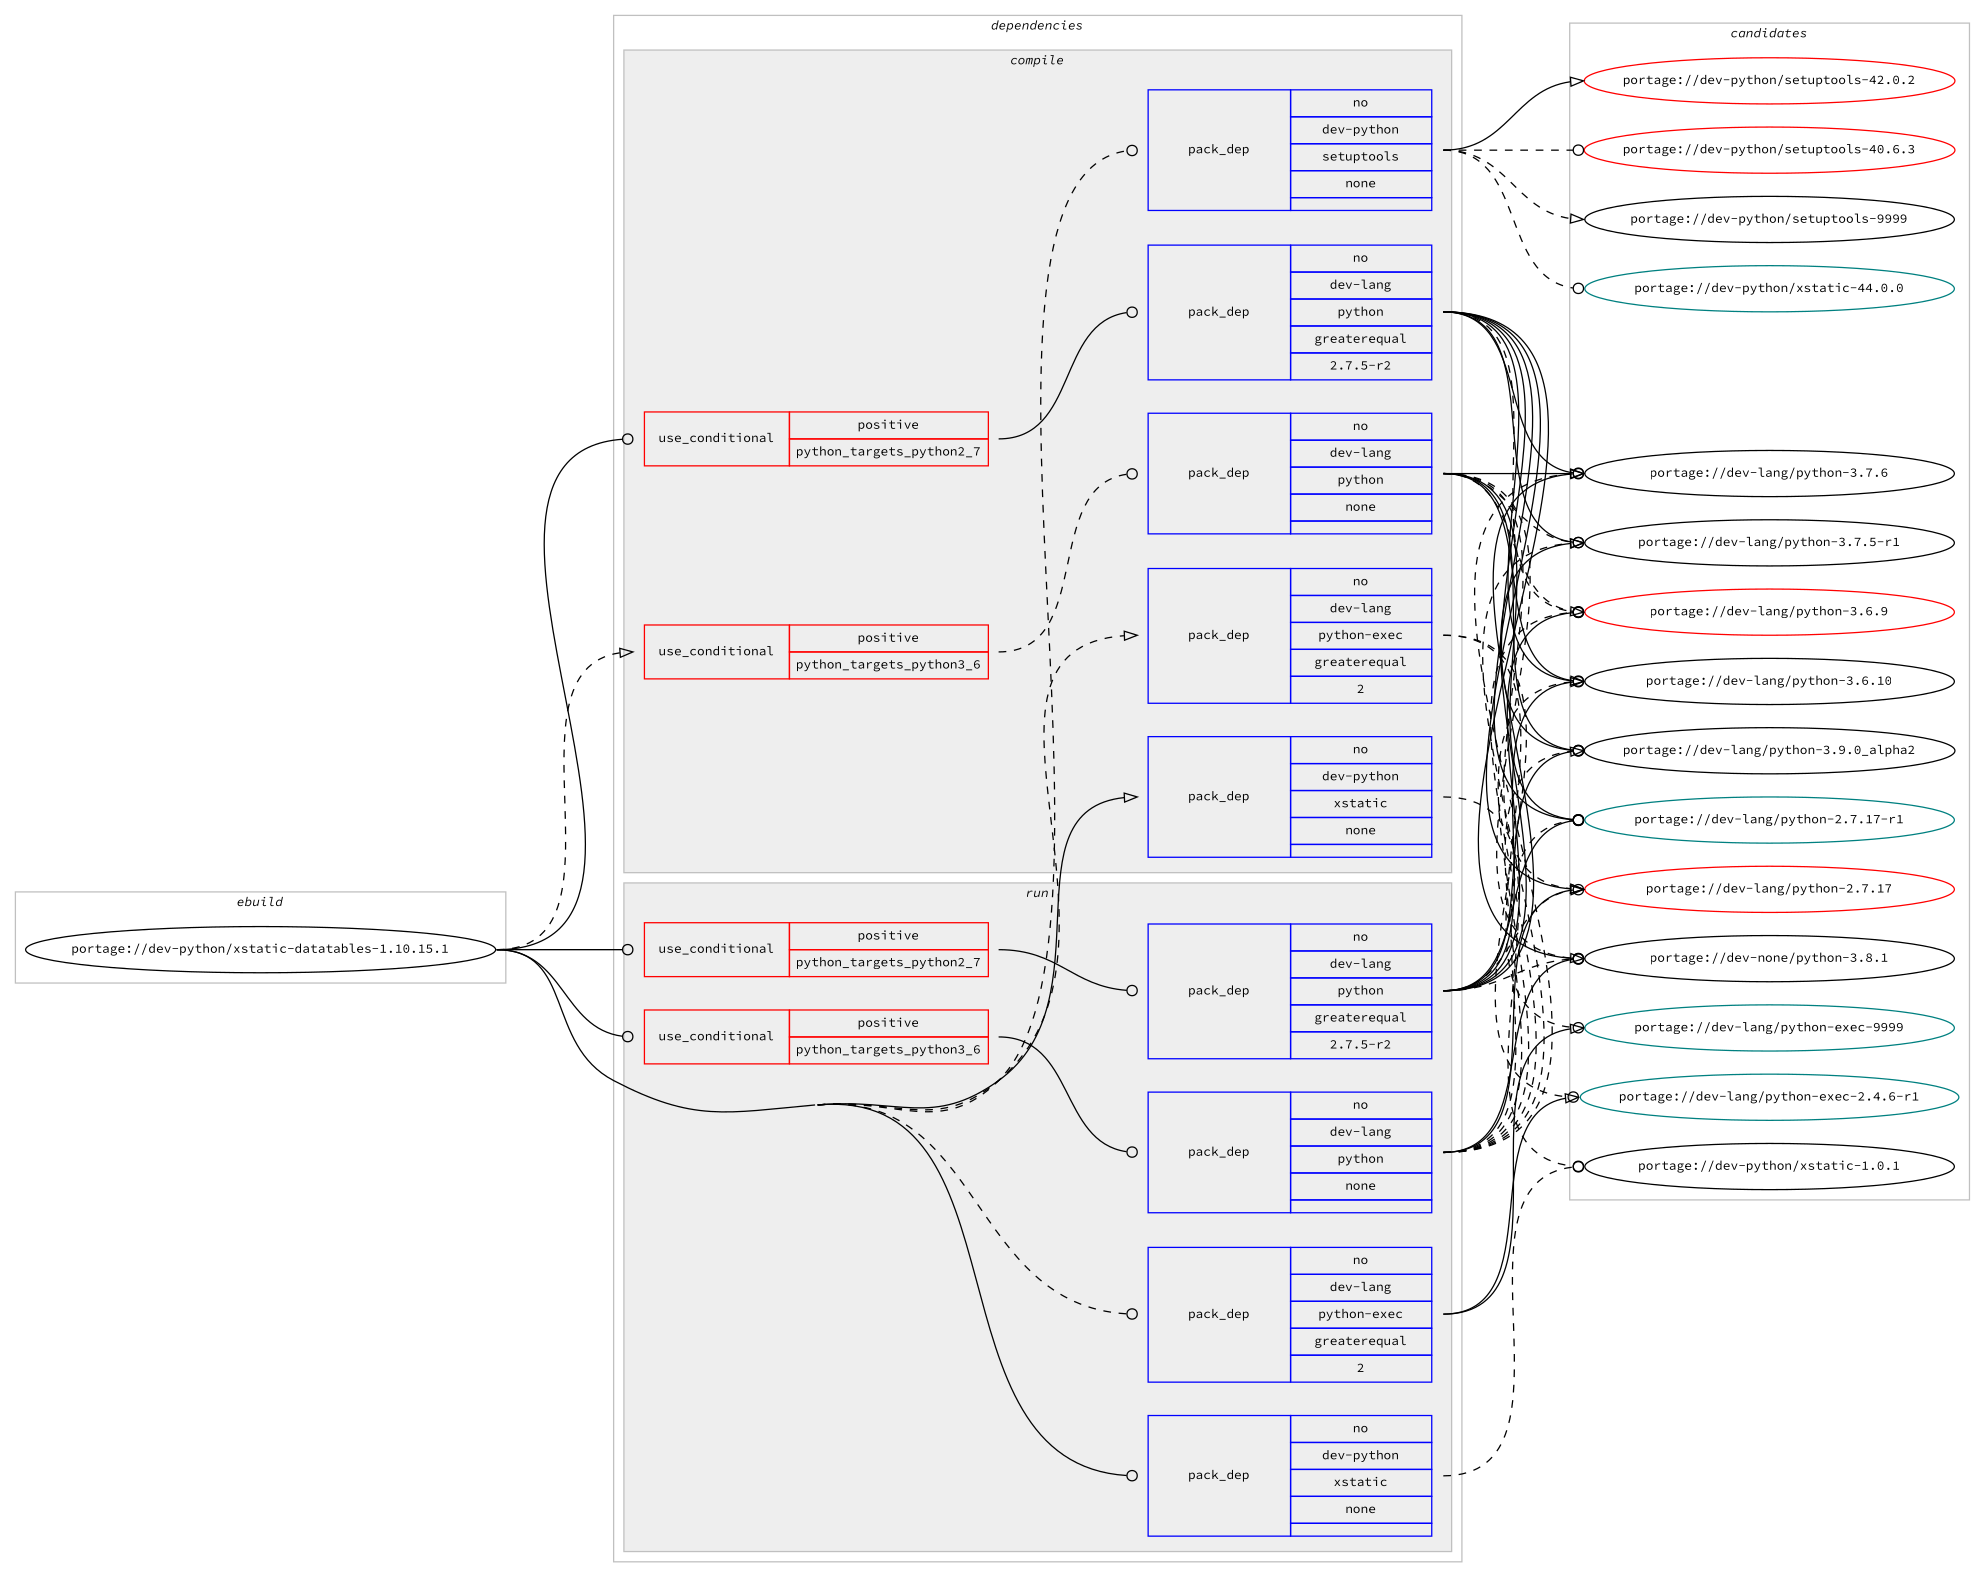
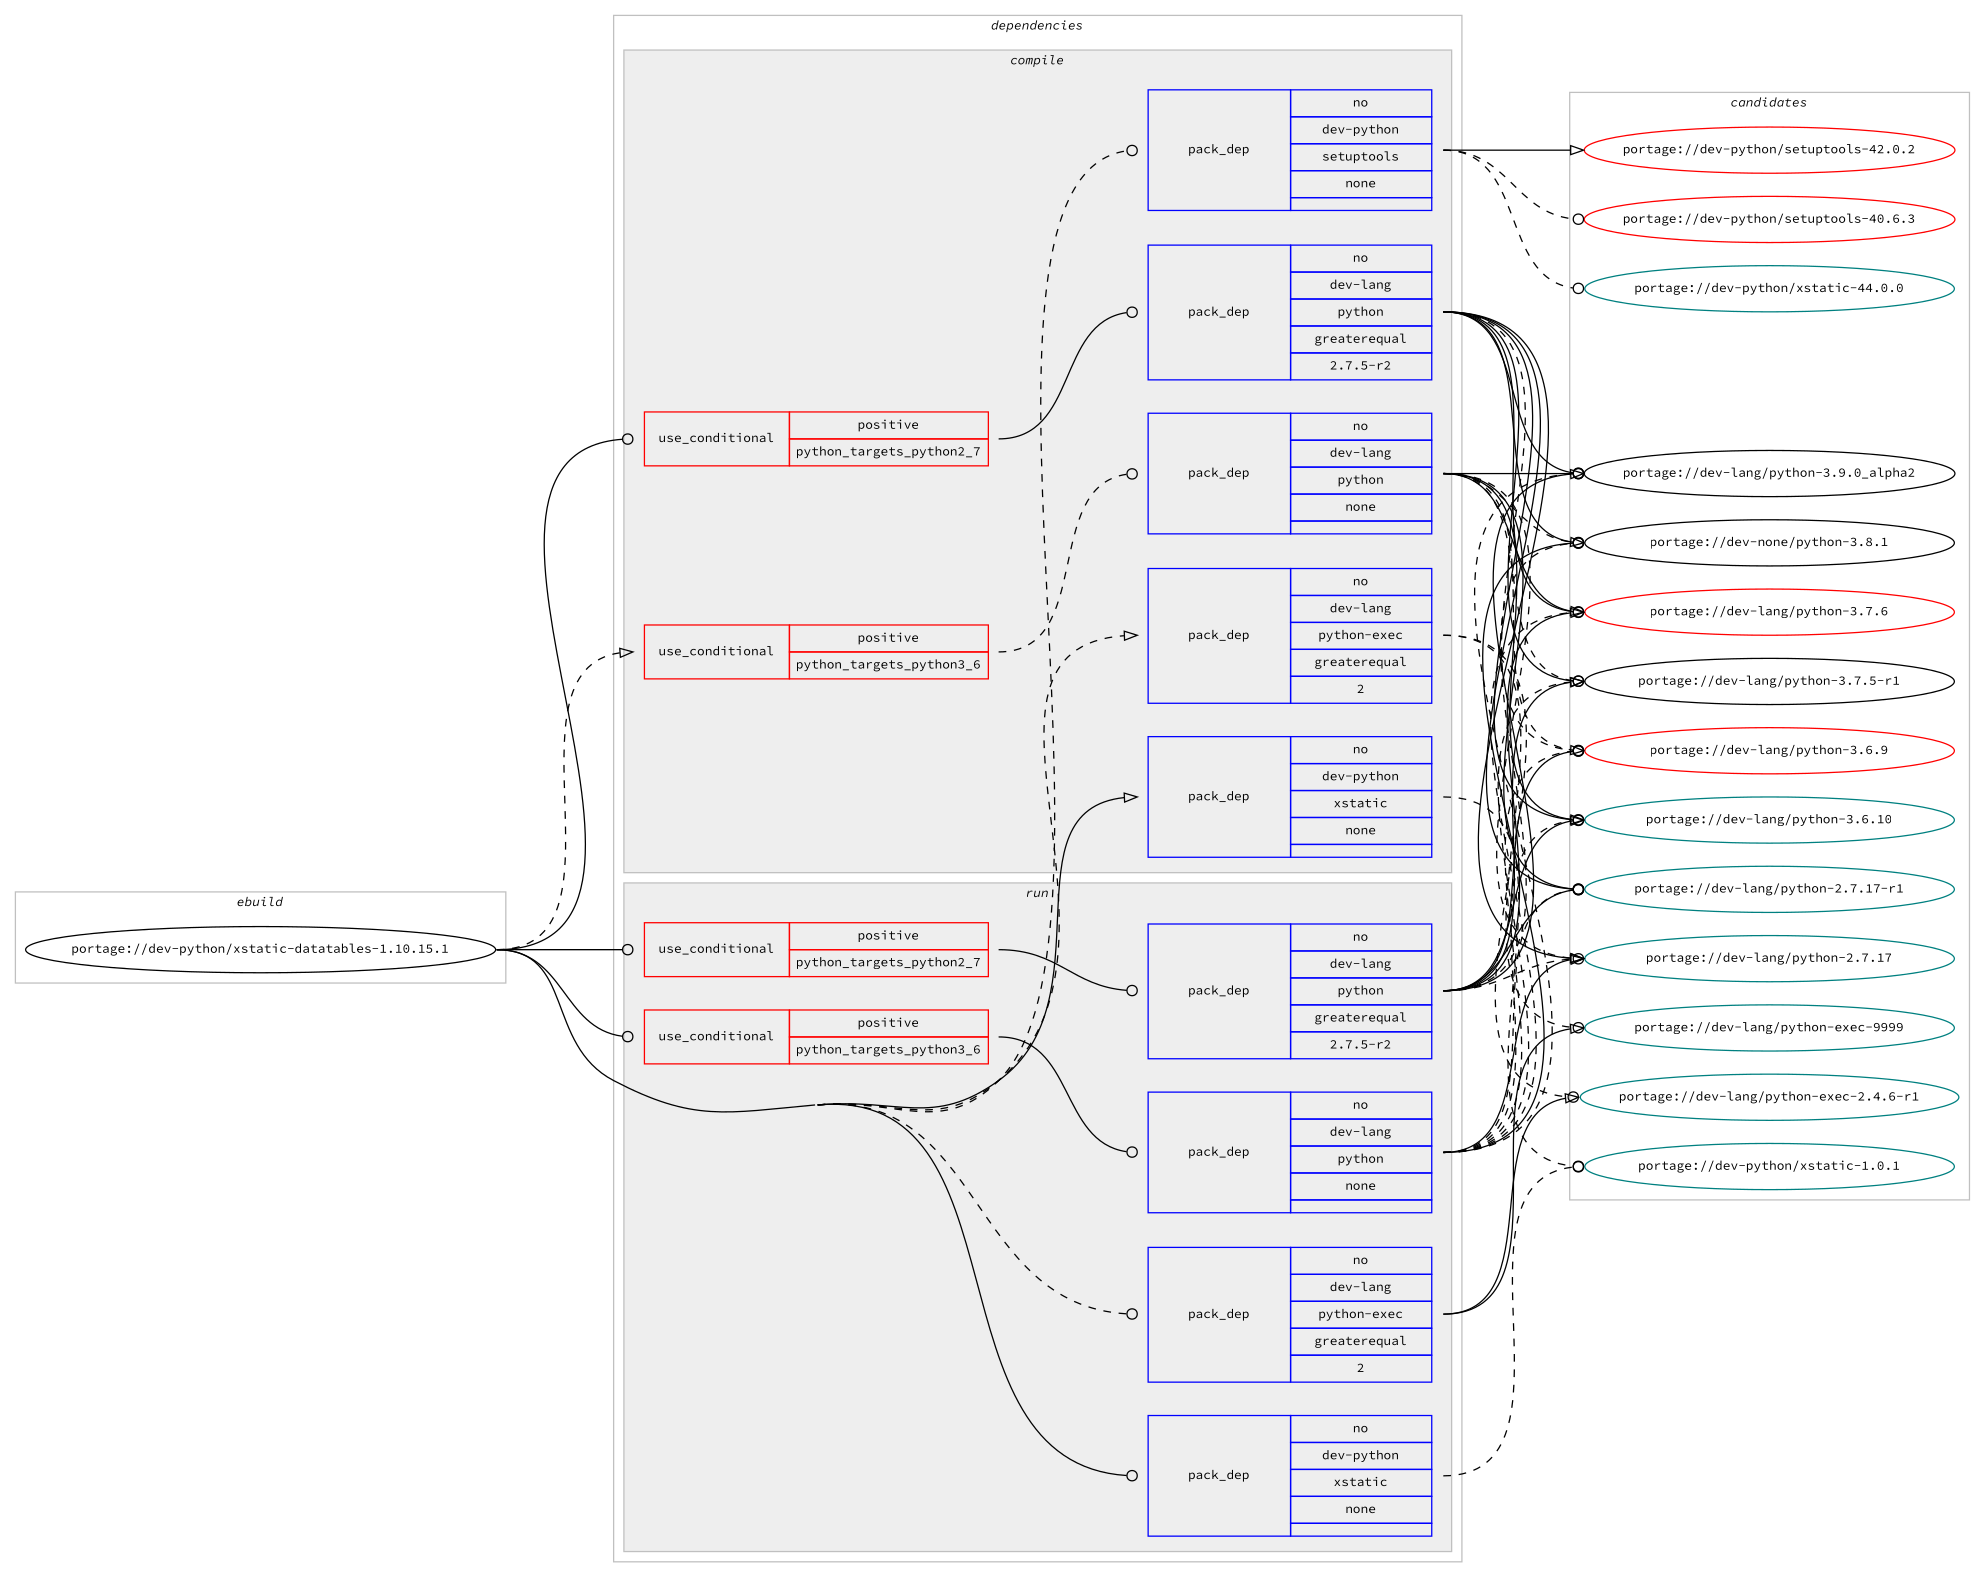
node "portage://dev-python/setuptools-9999": removed
node "portage://dev-lang/python-3.7.6": color black -> red
node "portage://dev-lang/python-3.6.10": color black -> teal
node "portage://dev-lang/python-2.7.17": color red -> teal
node "portage://dev-python/xstatic-1.0.1": color black -> teal
